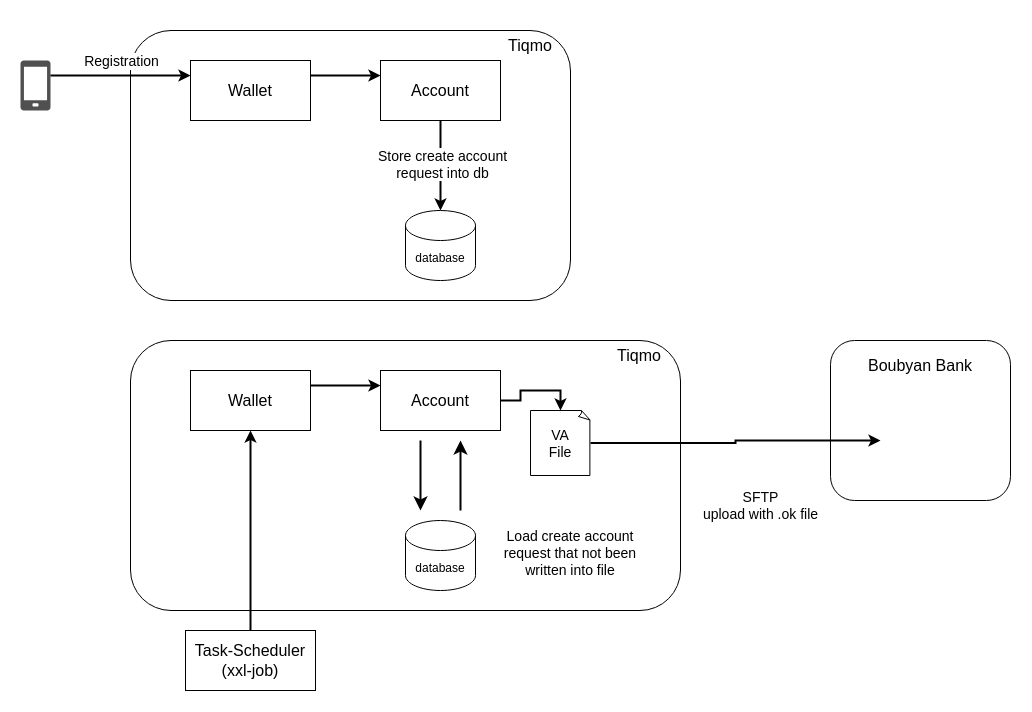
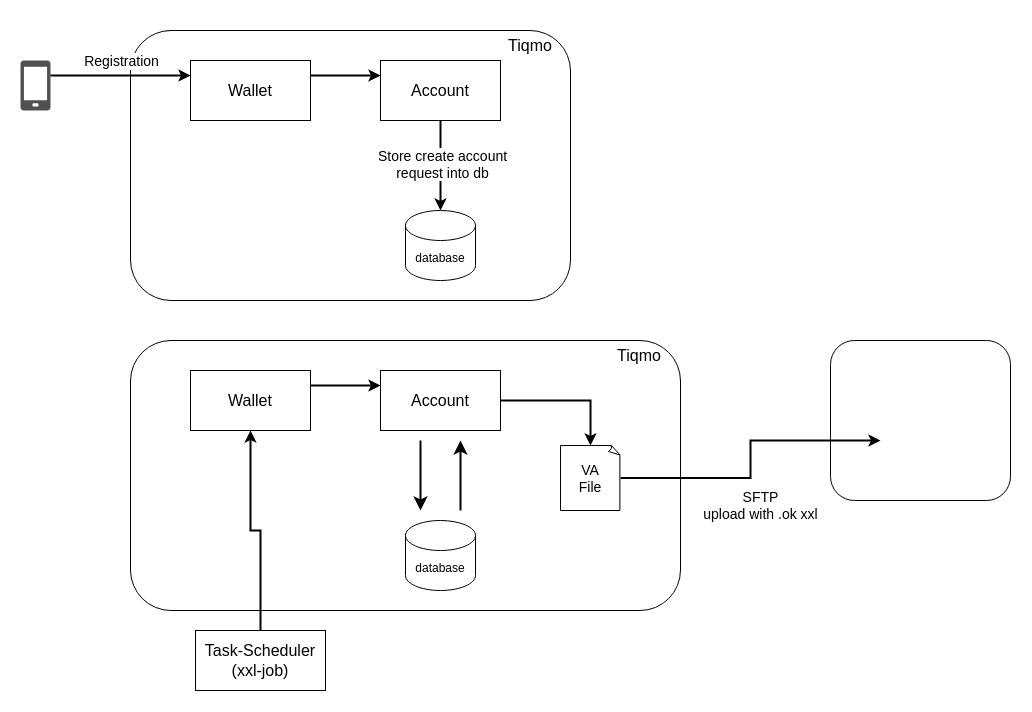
node "Boubyan Bank": removed
node "VA File": moved (561, 443) -> (591, 478)
node "SFTP upload with .ok file": label "SFTP upload with .ok file" -> "SFTP upload with .ok xxl"
node "Load create account request that not been written into file": removed
node "Task-Scheduler (xxl-job)": moved (251, 661) -> (261, 661)
